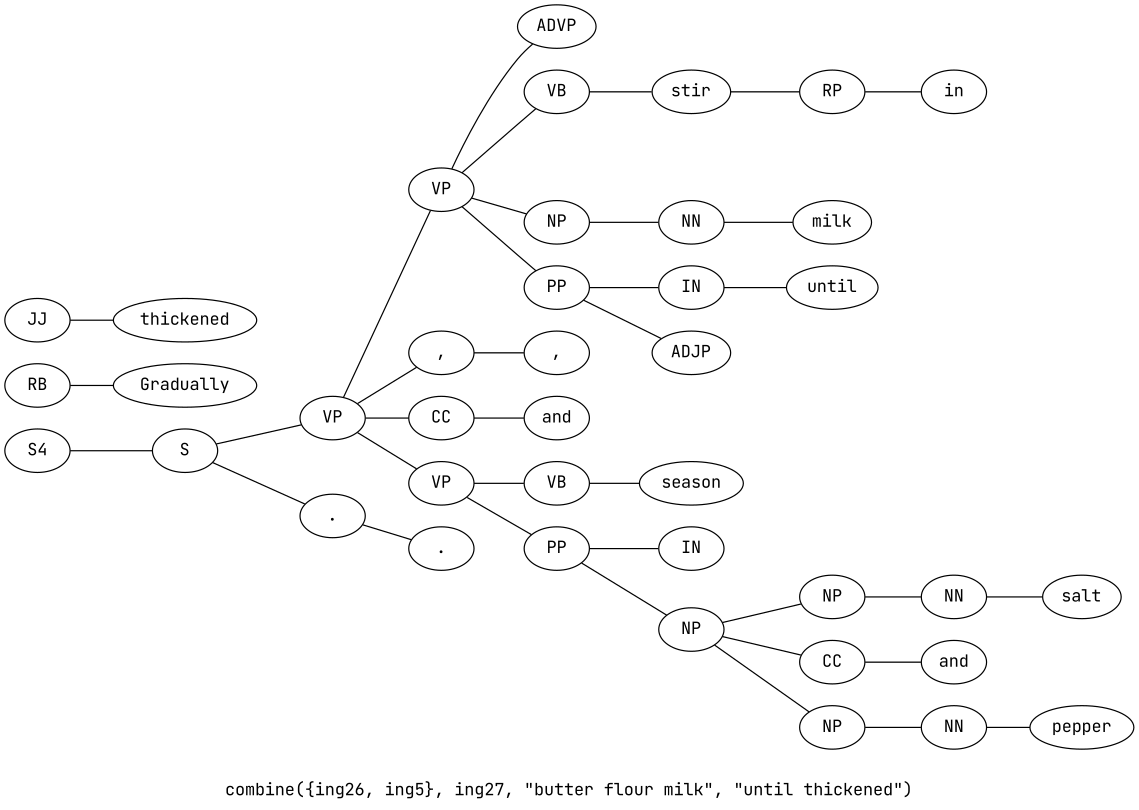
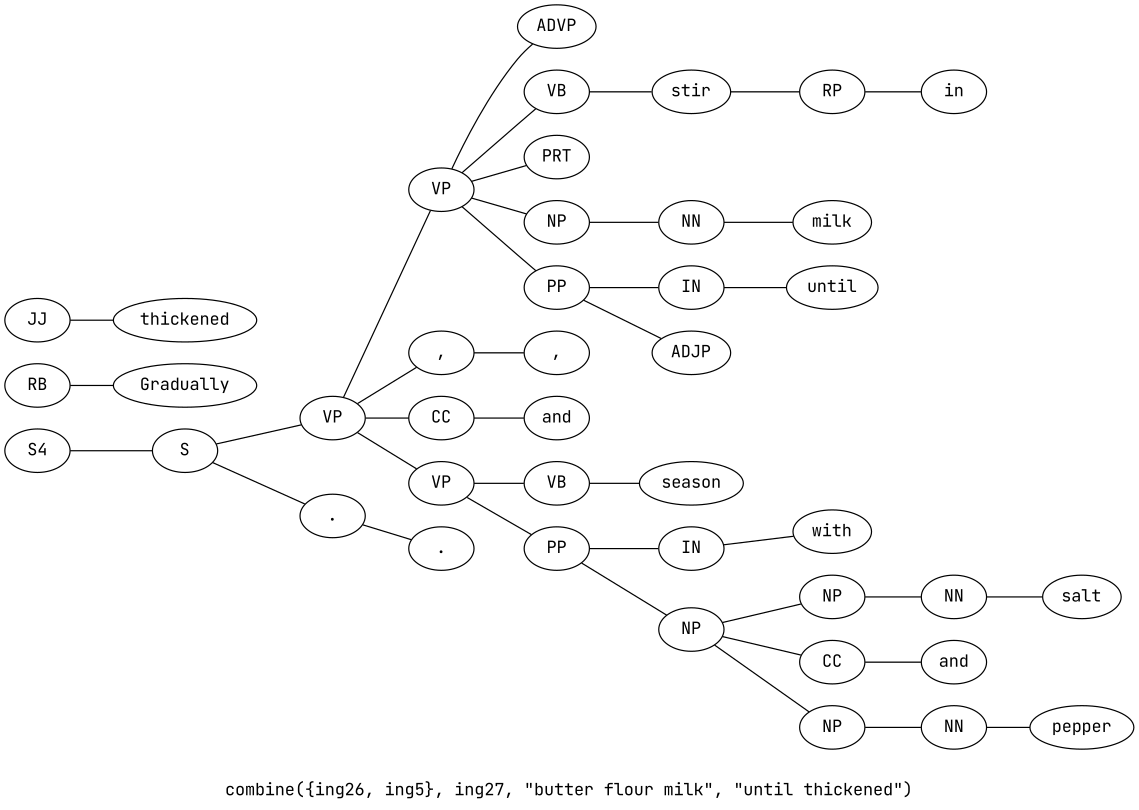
node "PRT": added
node "with": added
